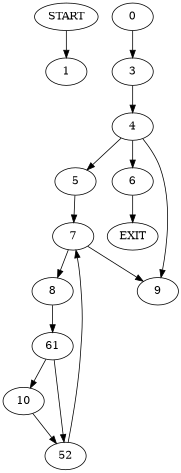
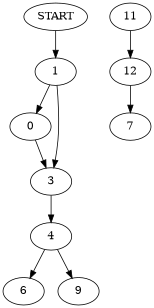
edge "1" -> "0": added
edge "1" -> "3": added
node "5": removed
node "EXIT": removed
edge "7" -> "9": removed
node "8": removed
node "61": label "61" -> "11"
node "10": removed
node "52": label "52" -> "12"
